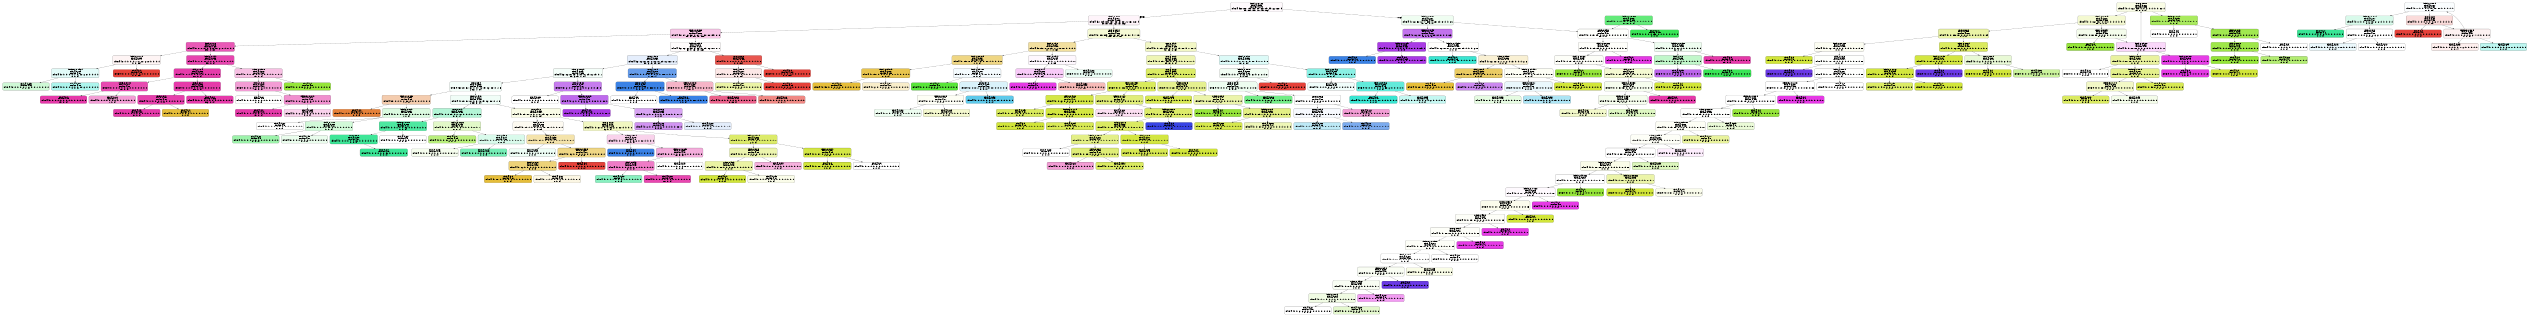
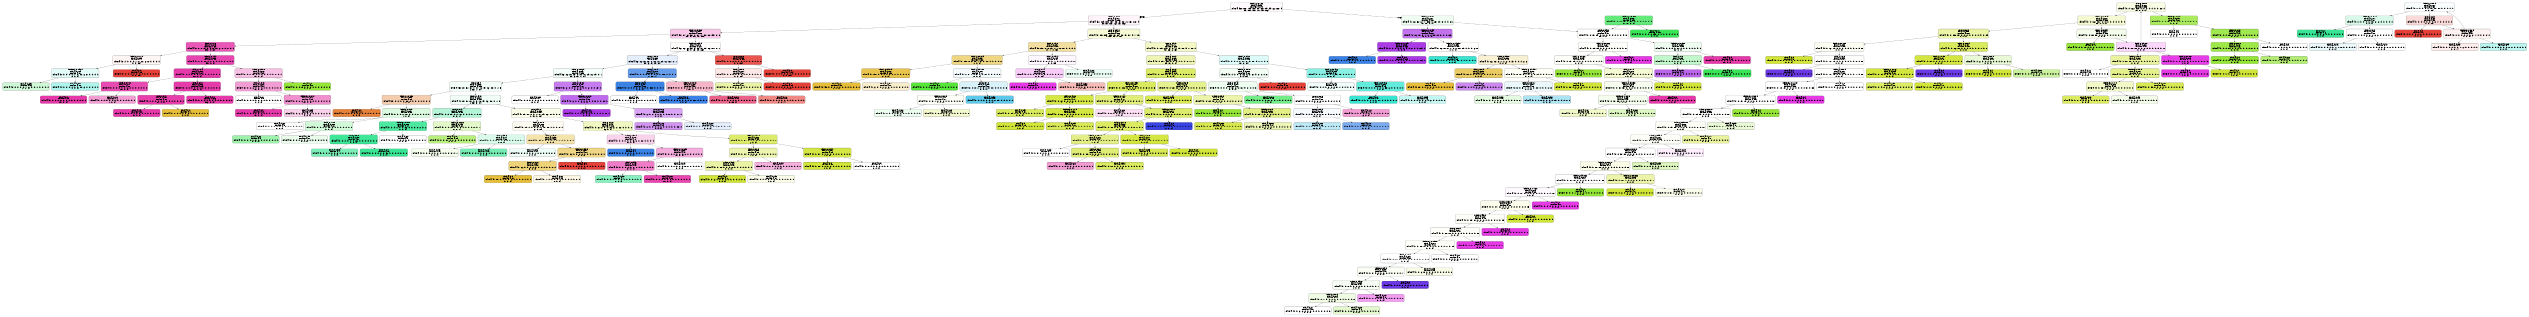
node "name ≤ 402.5": text "samples = 537" -> "value = 537"
node "gini = 0.375": added
